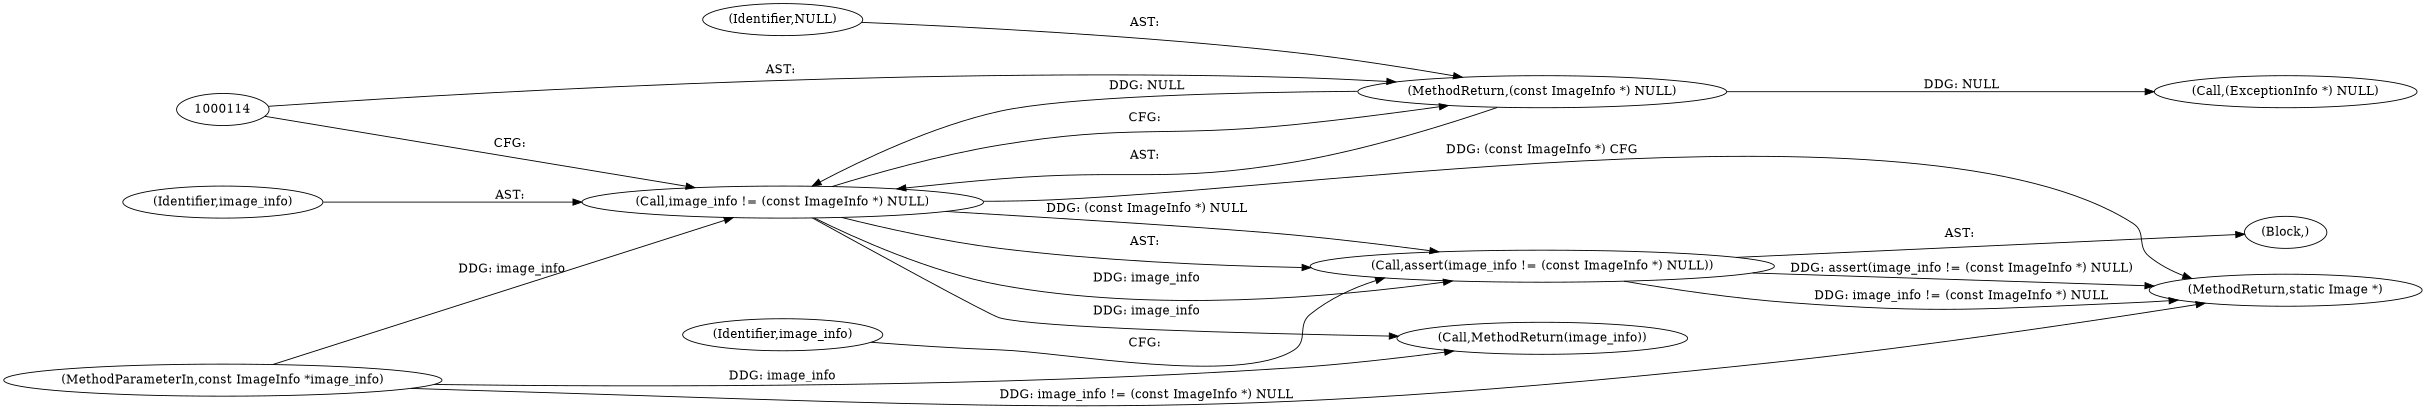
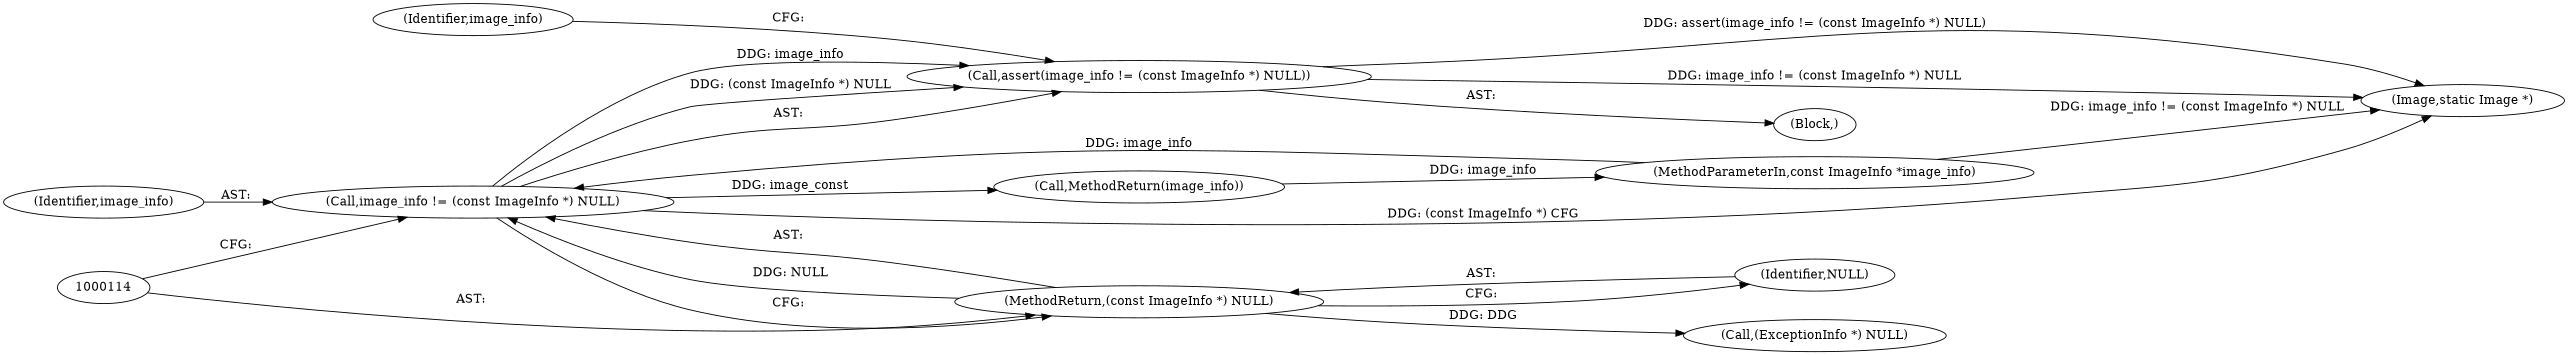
edge "(MethodReturn,(const ImageInfo *) NULL)" -> "(Call,(ExceptionInfo *) NULL)": label "DDG: NULL" -> "DDG: DDG"
node "(MethodReturn,static Image *)": label "(MethodReturn,static Image *)" -> "(Image,static Image *)"
edge "(MethodReturn,(const ImageInfo *) NULL)" -> "(Identifier,NULL)": added, label "CFG:"
edge "(Call,image_info != (const ImageInfo *) NULL)" -> "(Call,MethodReturn(image_info))": label "DDG: image_info" -> "DDG: image_const"
edge "(MethodParameterIn,const ImageInfo *image_info)" -> "(Call,MethodReturn(image_info))": reversed
